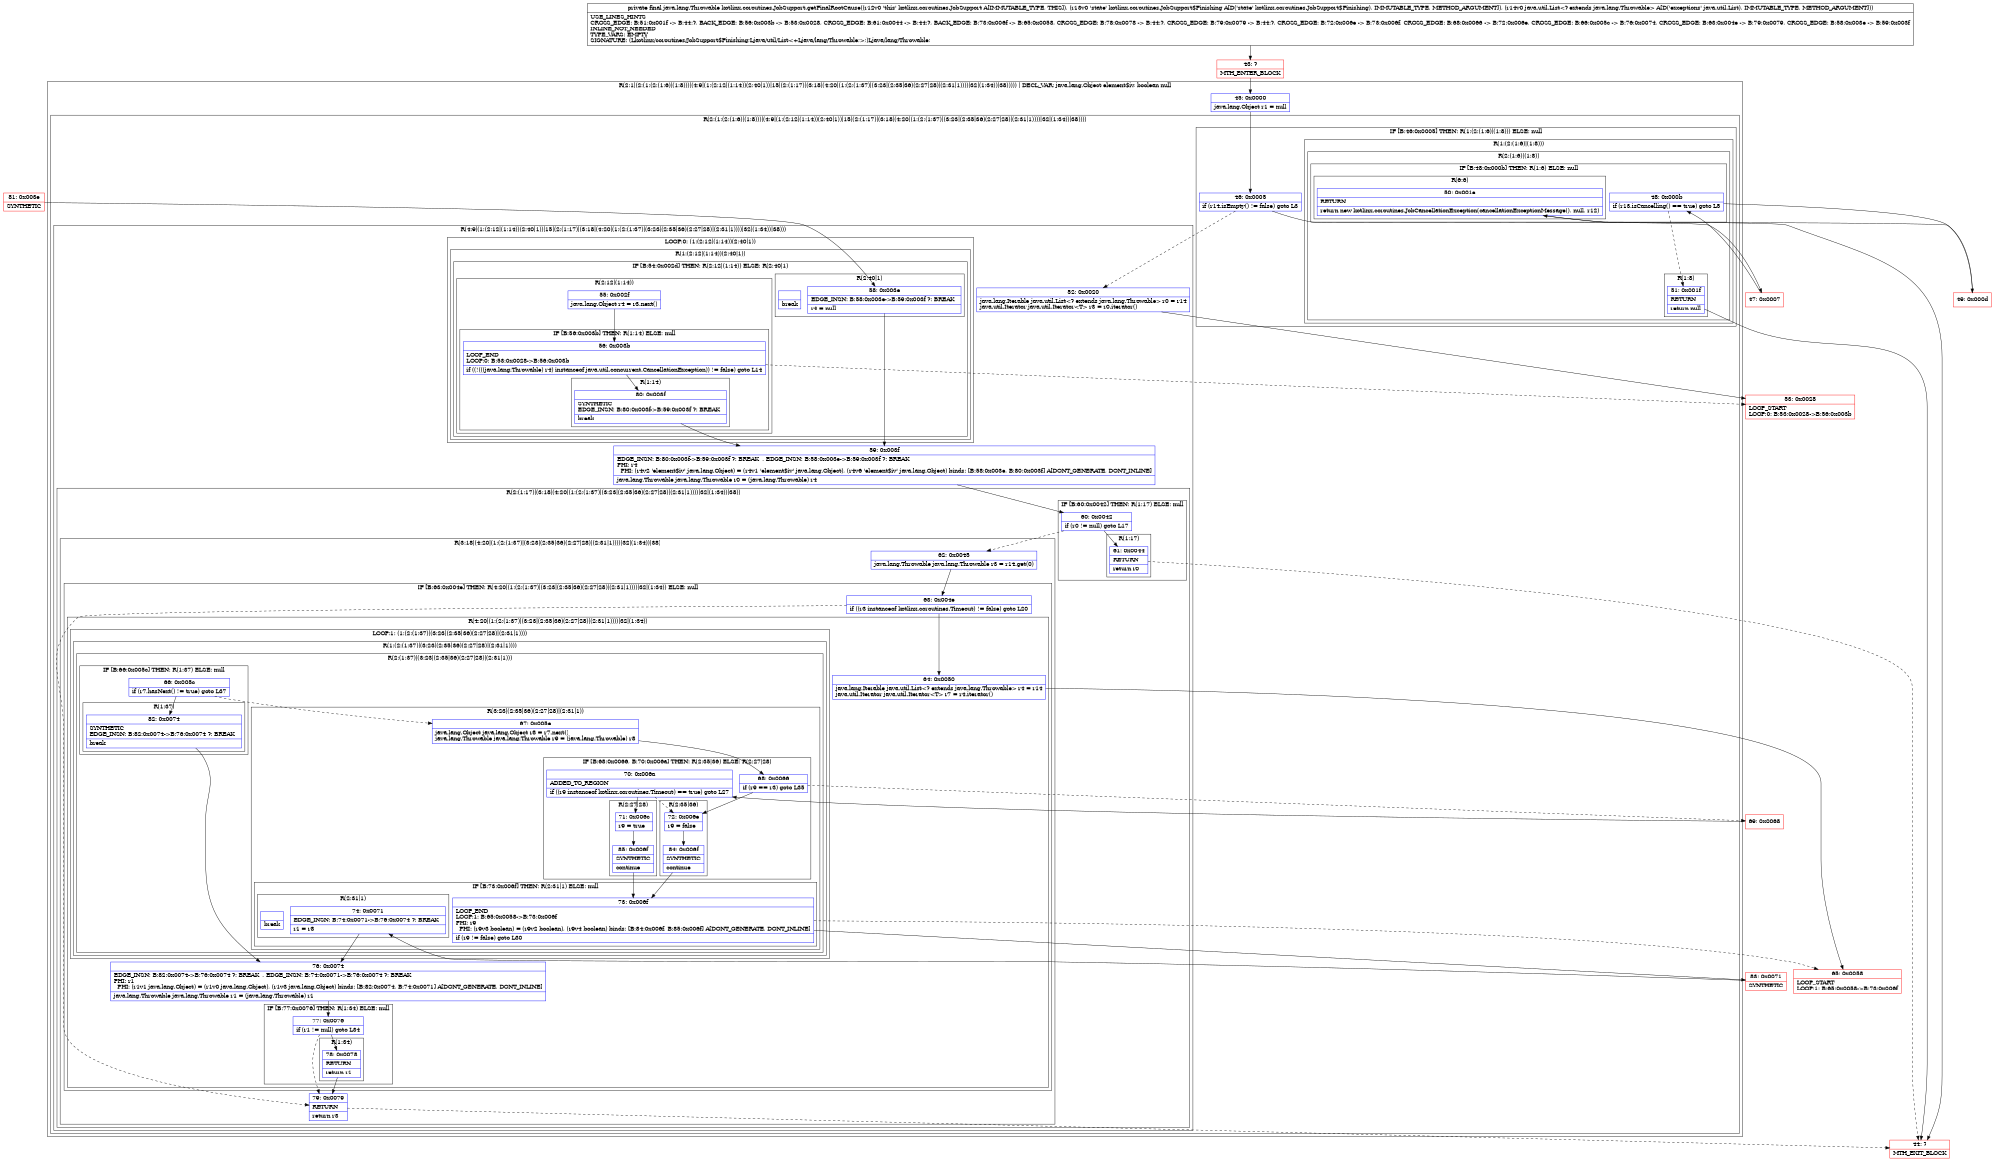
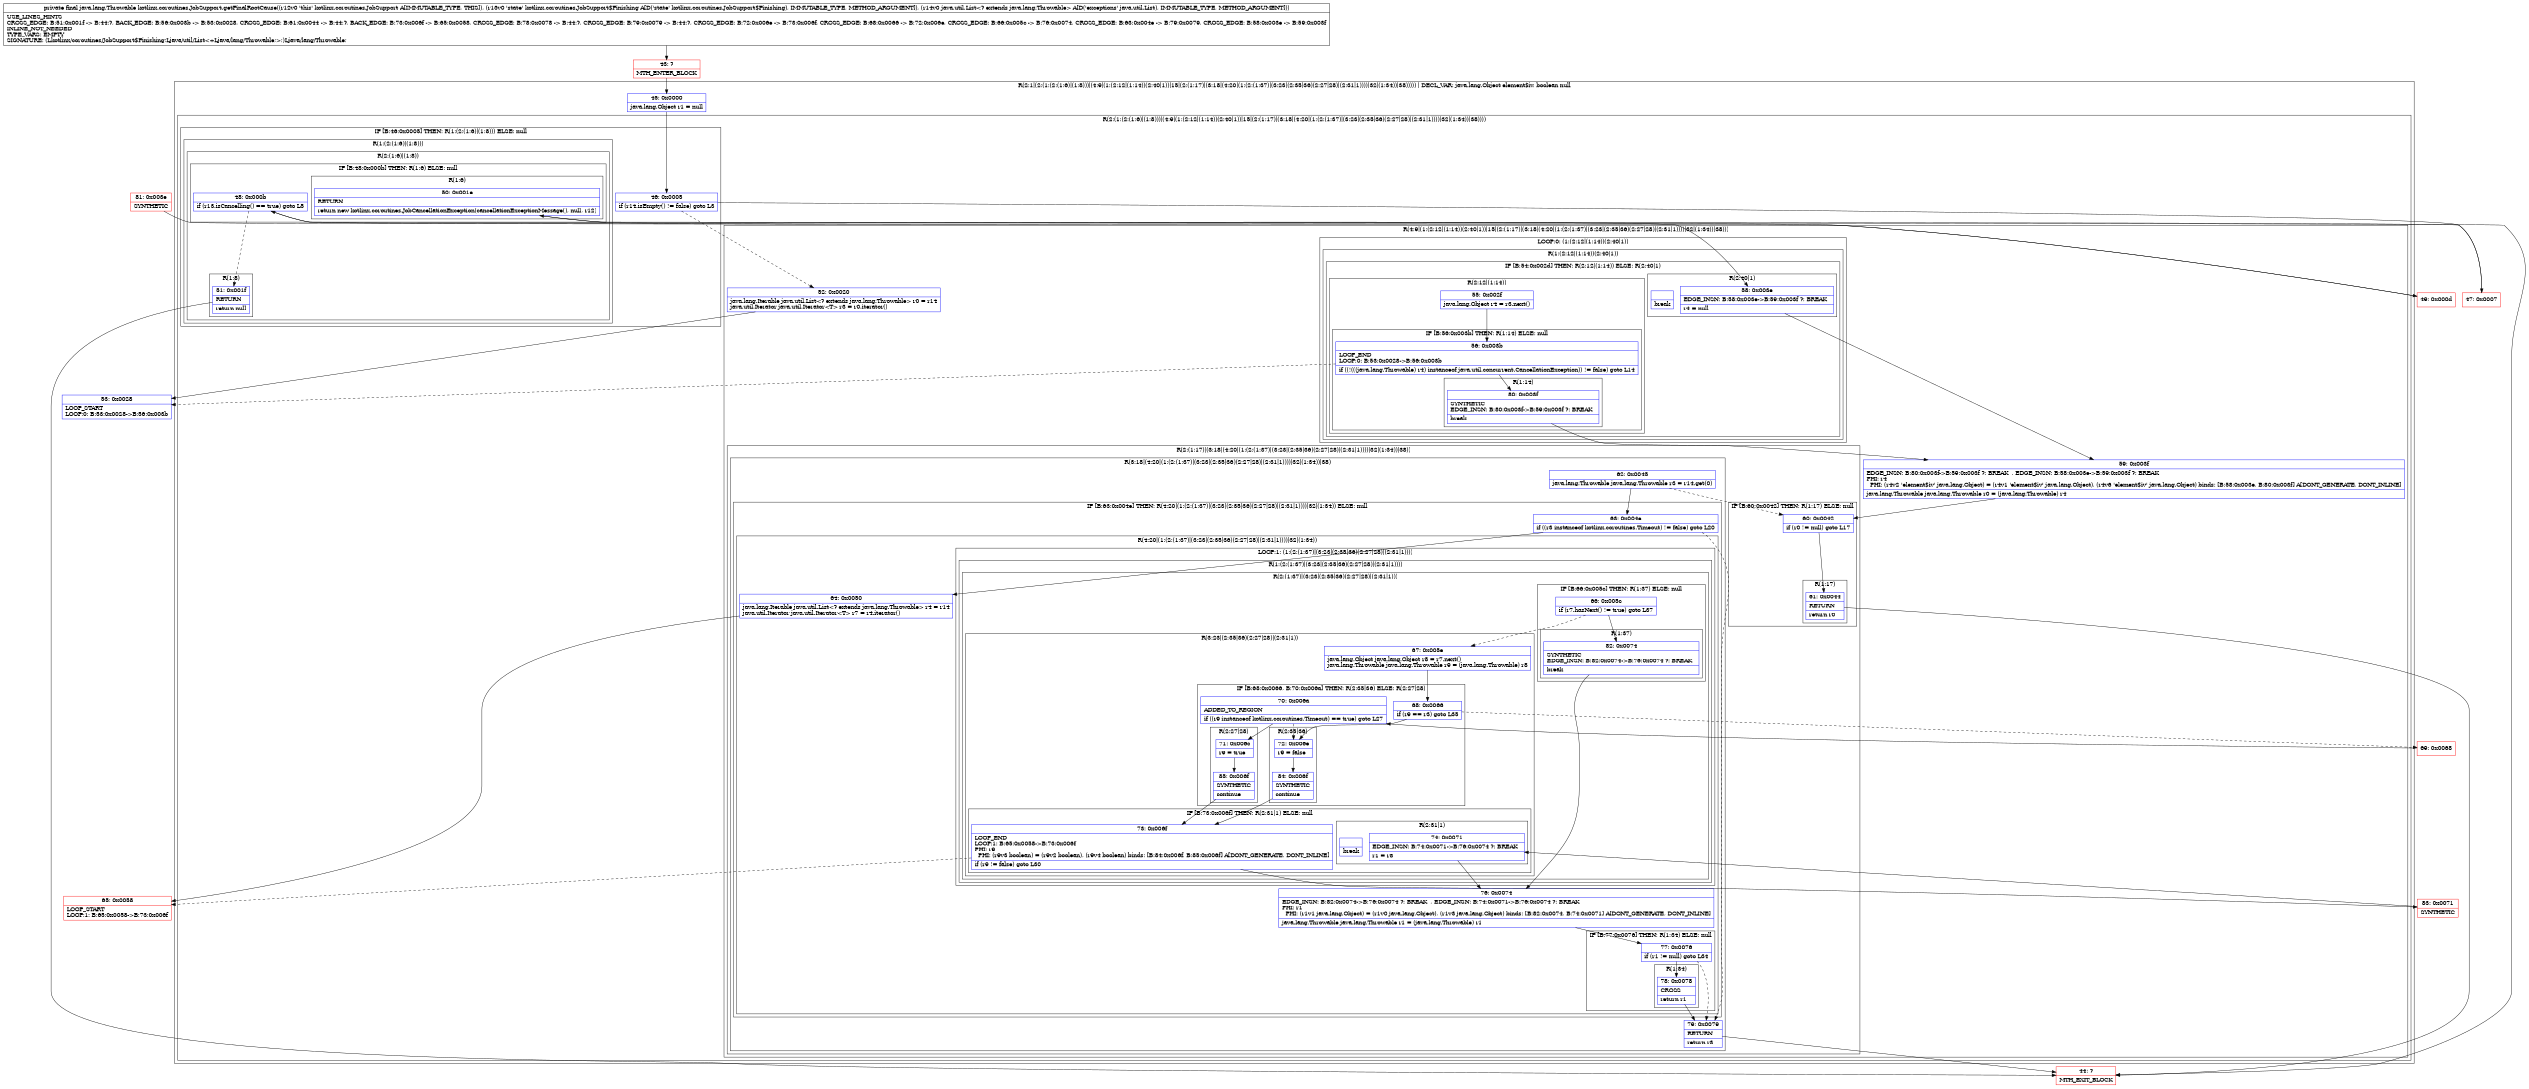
cluster "R(6:6)": label "R(6:6)" -> "R(1:6)"
node "53: 0x0028": color red -> blue
edge "60: 0x0042" -> "62: 0x0045": reversed
edge "61: 0x0044" -> "44: ?": style dashed -> solid
node "78: 0x0078": text "RETURN" -> "CROSS"
edge "79: 0x0079" -> "44: ?": style dashed -> solid
